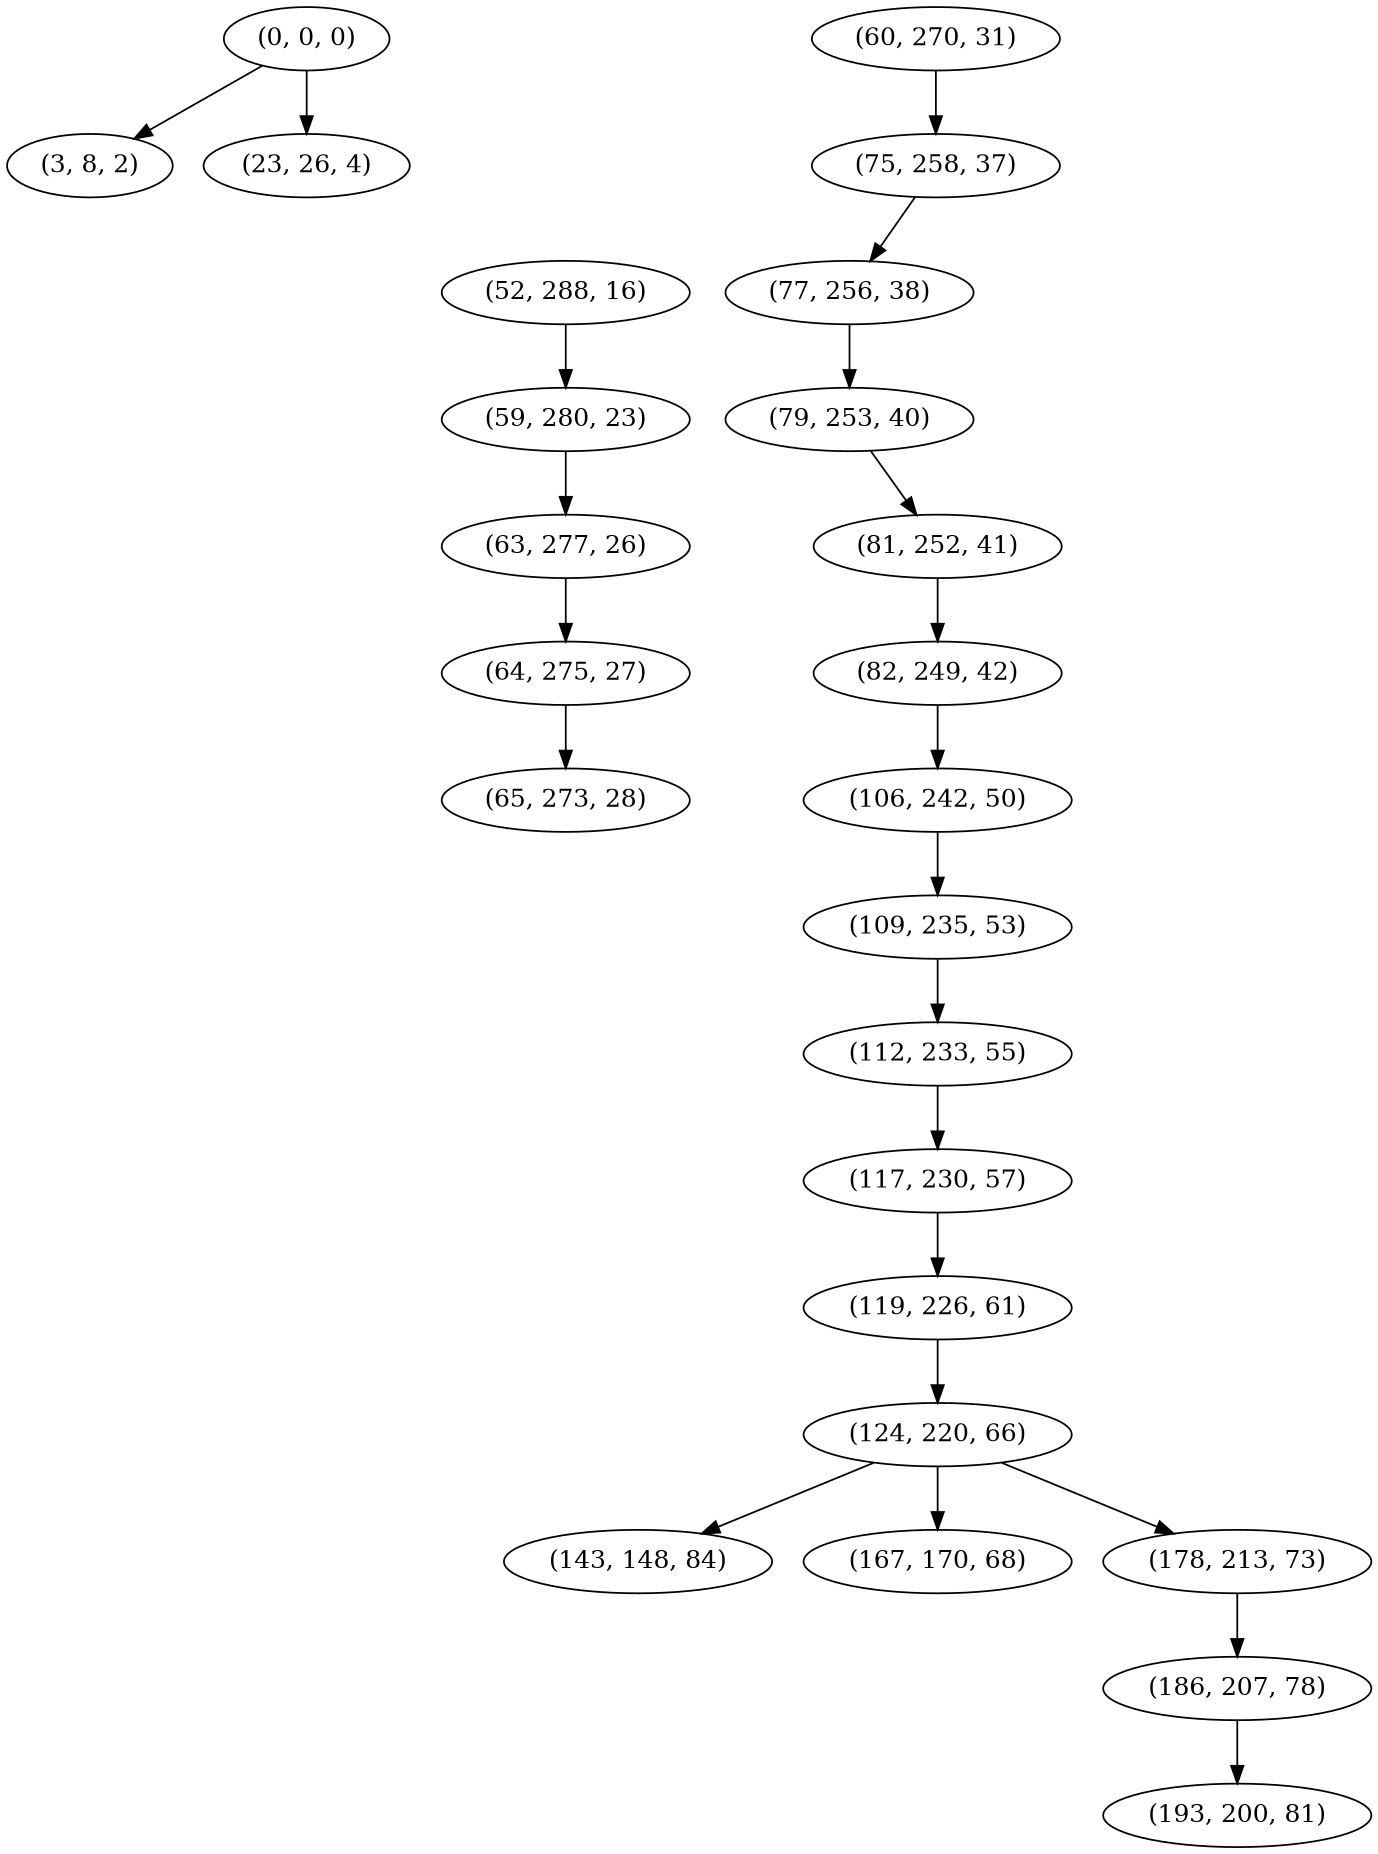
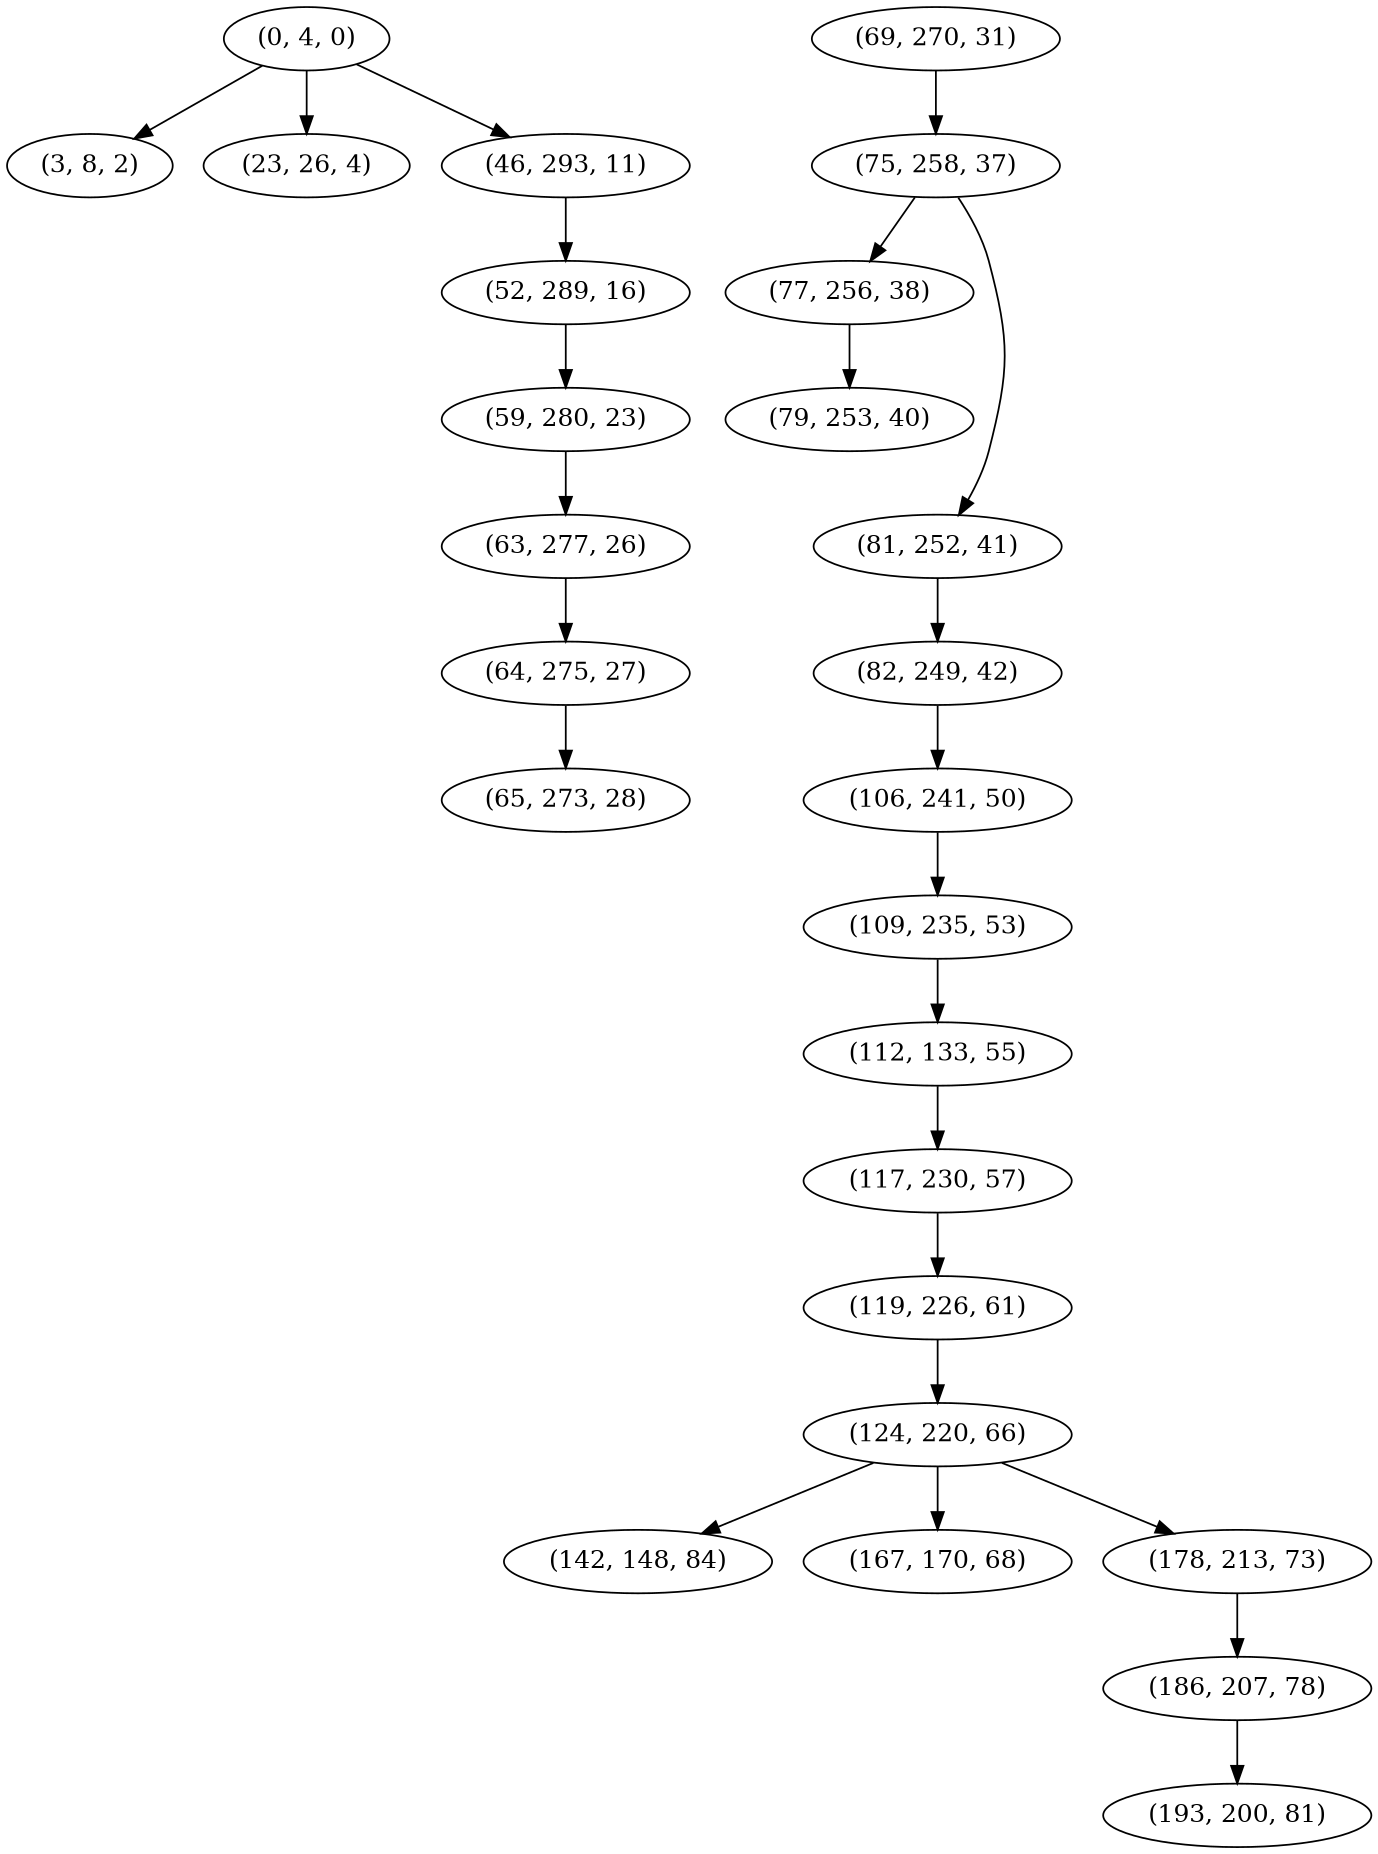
node "(0, 0, 0)": label "(0, 0, 0)" -> "(0, 4, 0)"
node "(60, 270, 31)": label "(60, 270, 31)" -> "(69, 270, 31)"
node "(46, 293, 11)": added
node "(52, 288, 16)": label "(52, 288, 16)" -> "(52, 289, 16)"
edge "(79, 253, 40)" -> "(81, 252, 41)": now "(75, 258, 37)" -> "(81, 252, 41)"
node "(106, 242, 50)": label "(106, 242, 50)" -> "(106, 241, 50)"
node "(112, 233, 55)": label "(112, 233, 55)" -> "(112, 133, 55)"
node "(143, 148, 84)": label "(143, 148, 84)" -> "(142, 148, 84)"
